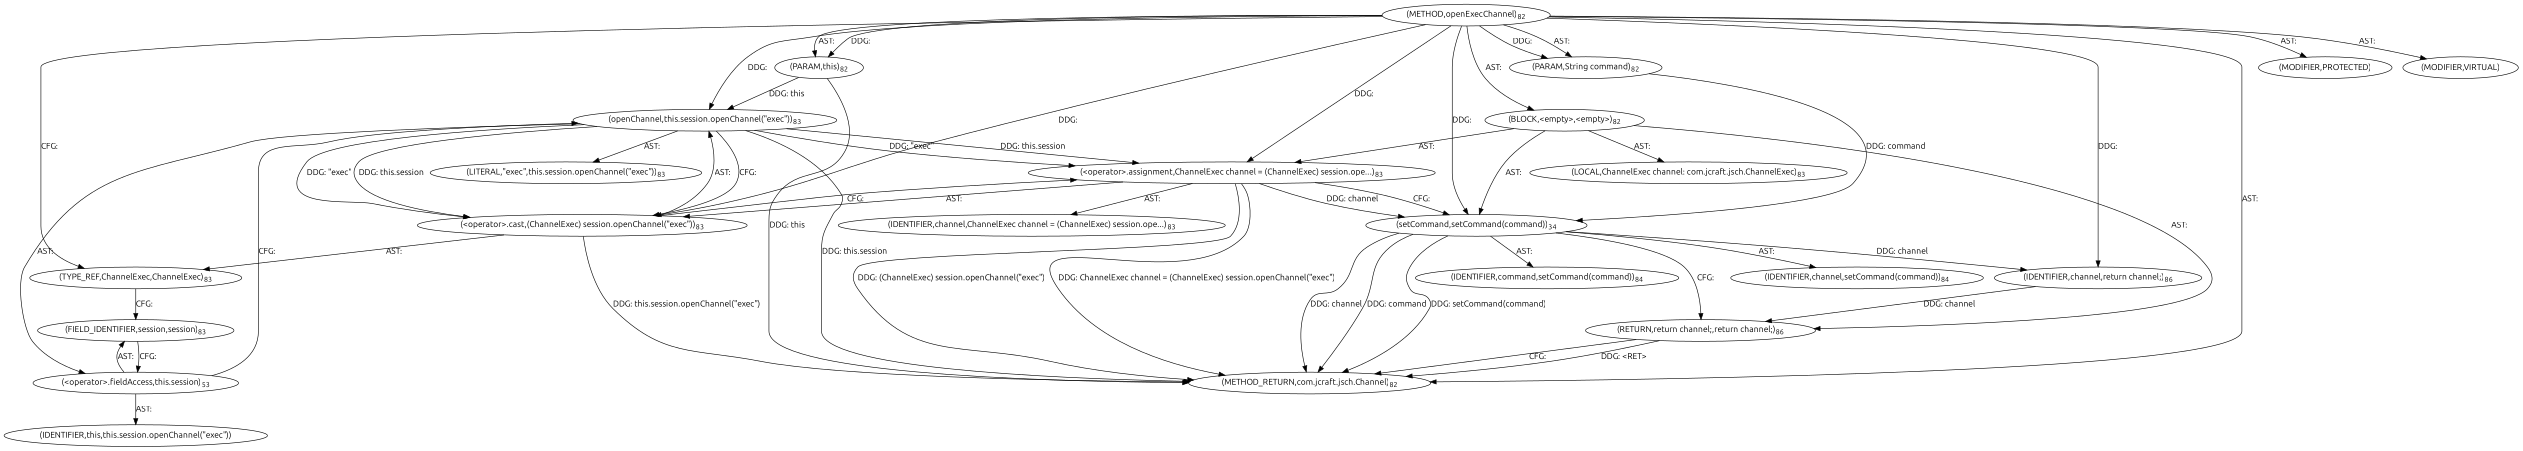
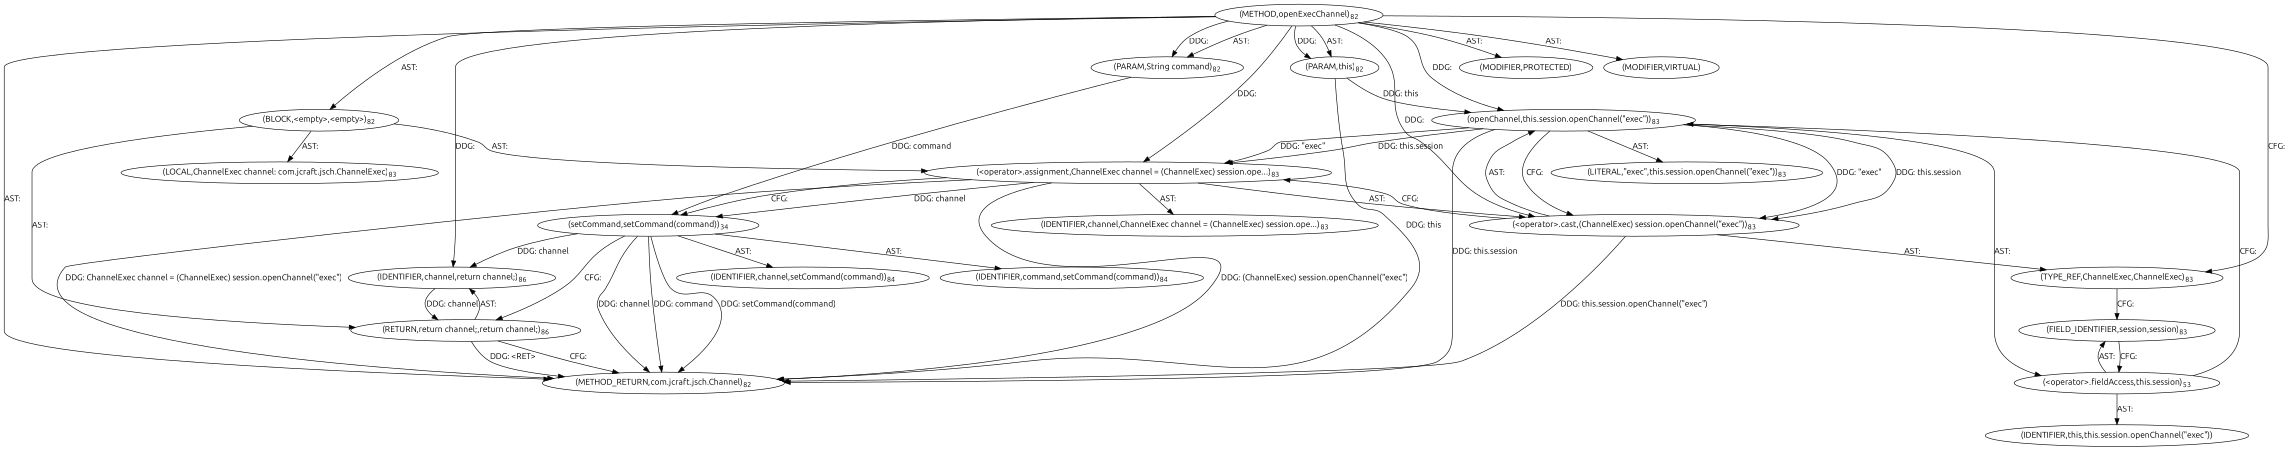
edge "(METHOD,openExecChannel)" -> "(setCommand,setCommand(command))": removed, label "DDG:"
edge "(BLOCK,<empty>,<empty>)" -> "(setCommand,setCommand(command))": removed, label "AST:"
edge "(RETURN,return channel;,return channel;)" -> "(IDENTIFIER,channel,return channel;)": added, label "AST:"
